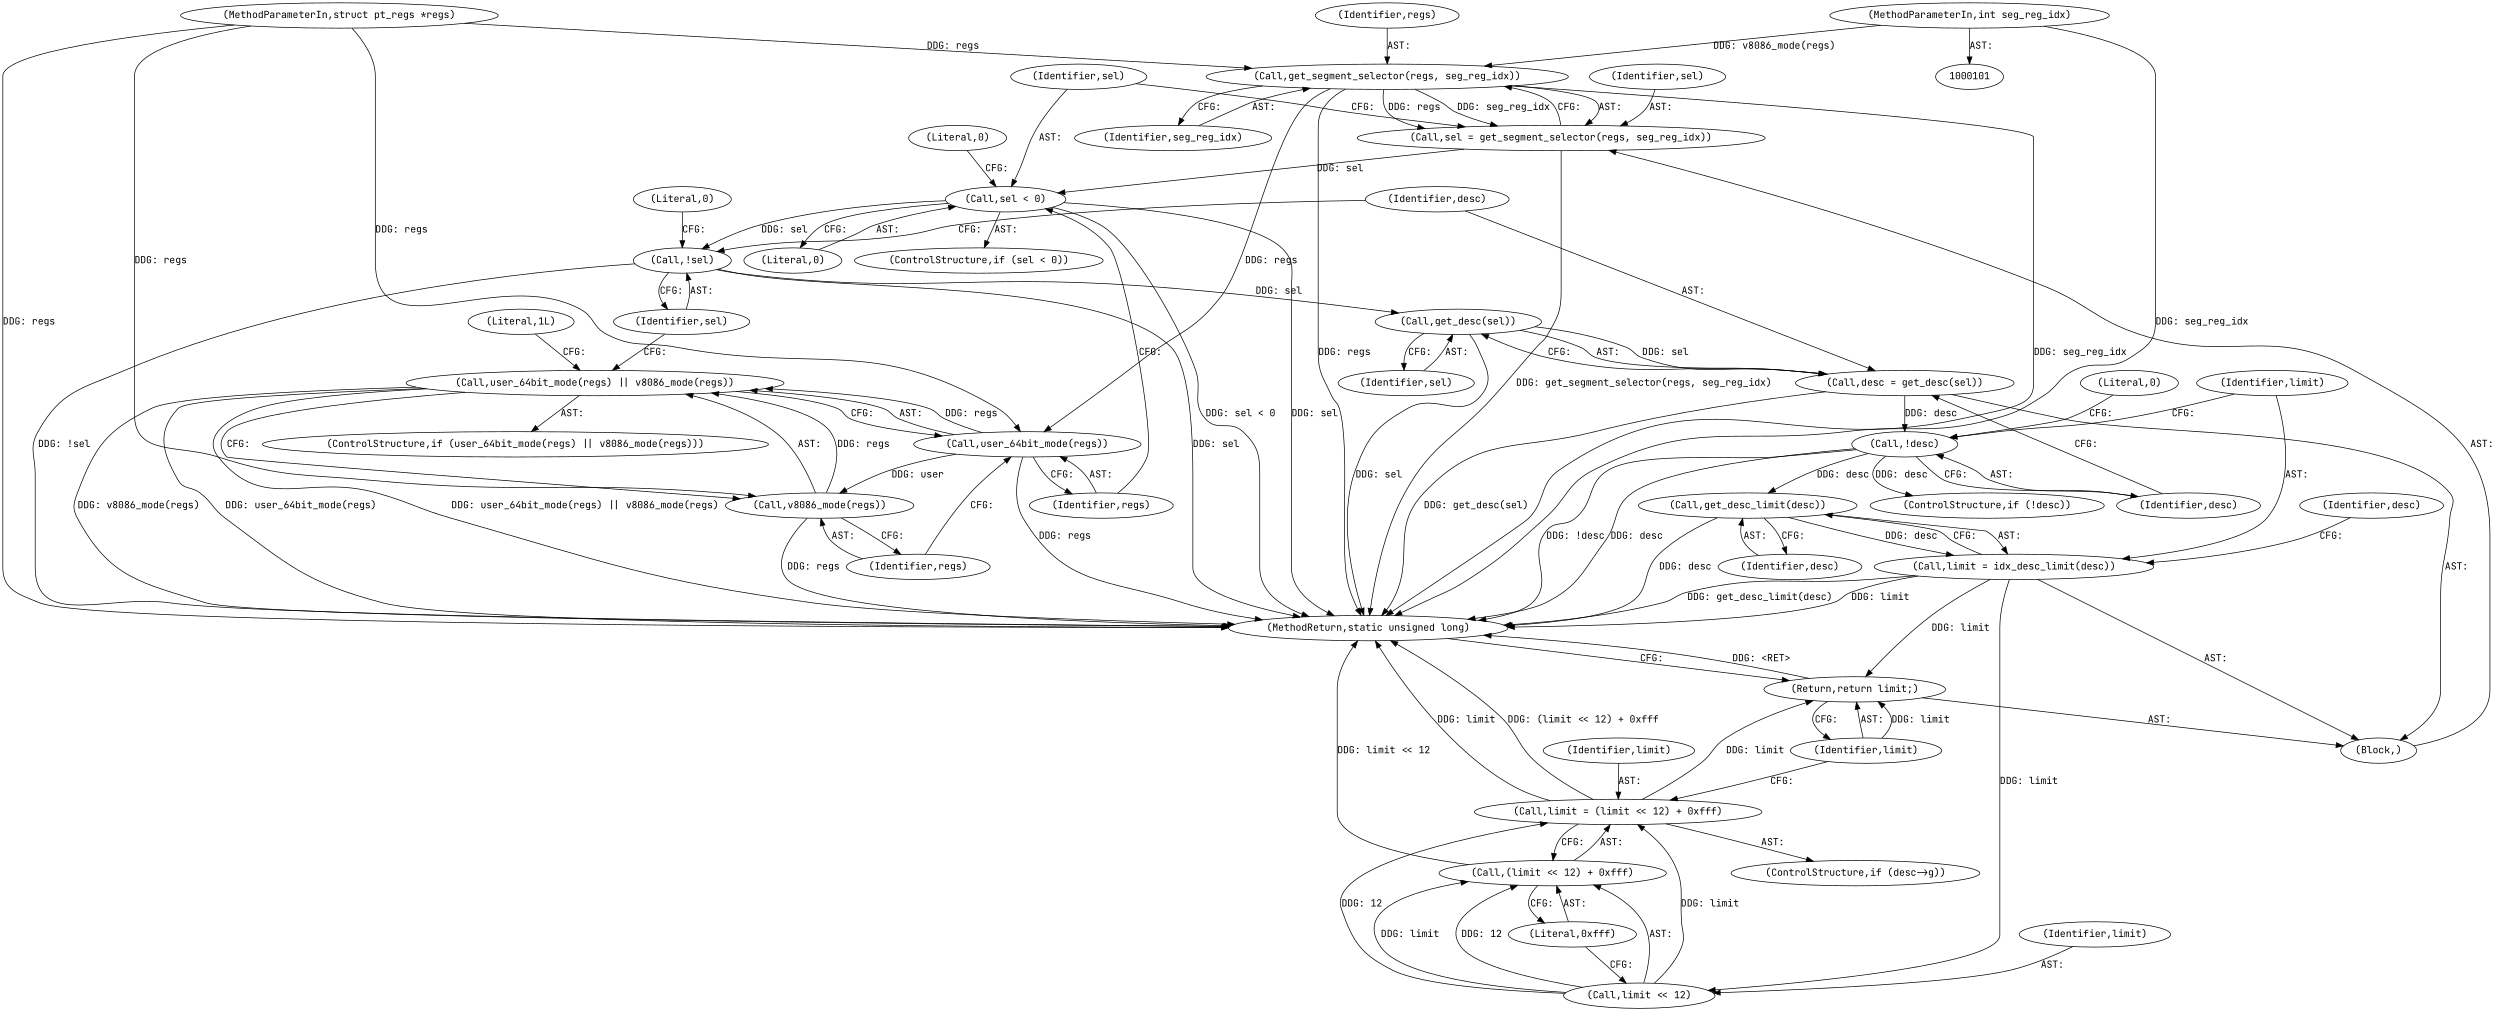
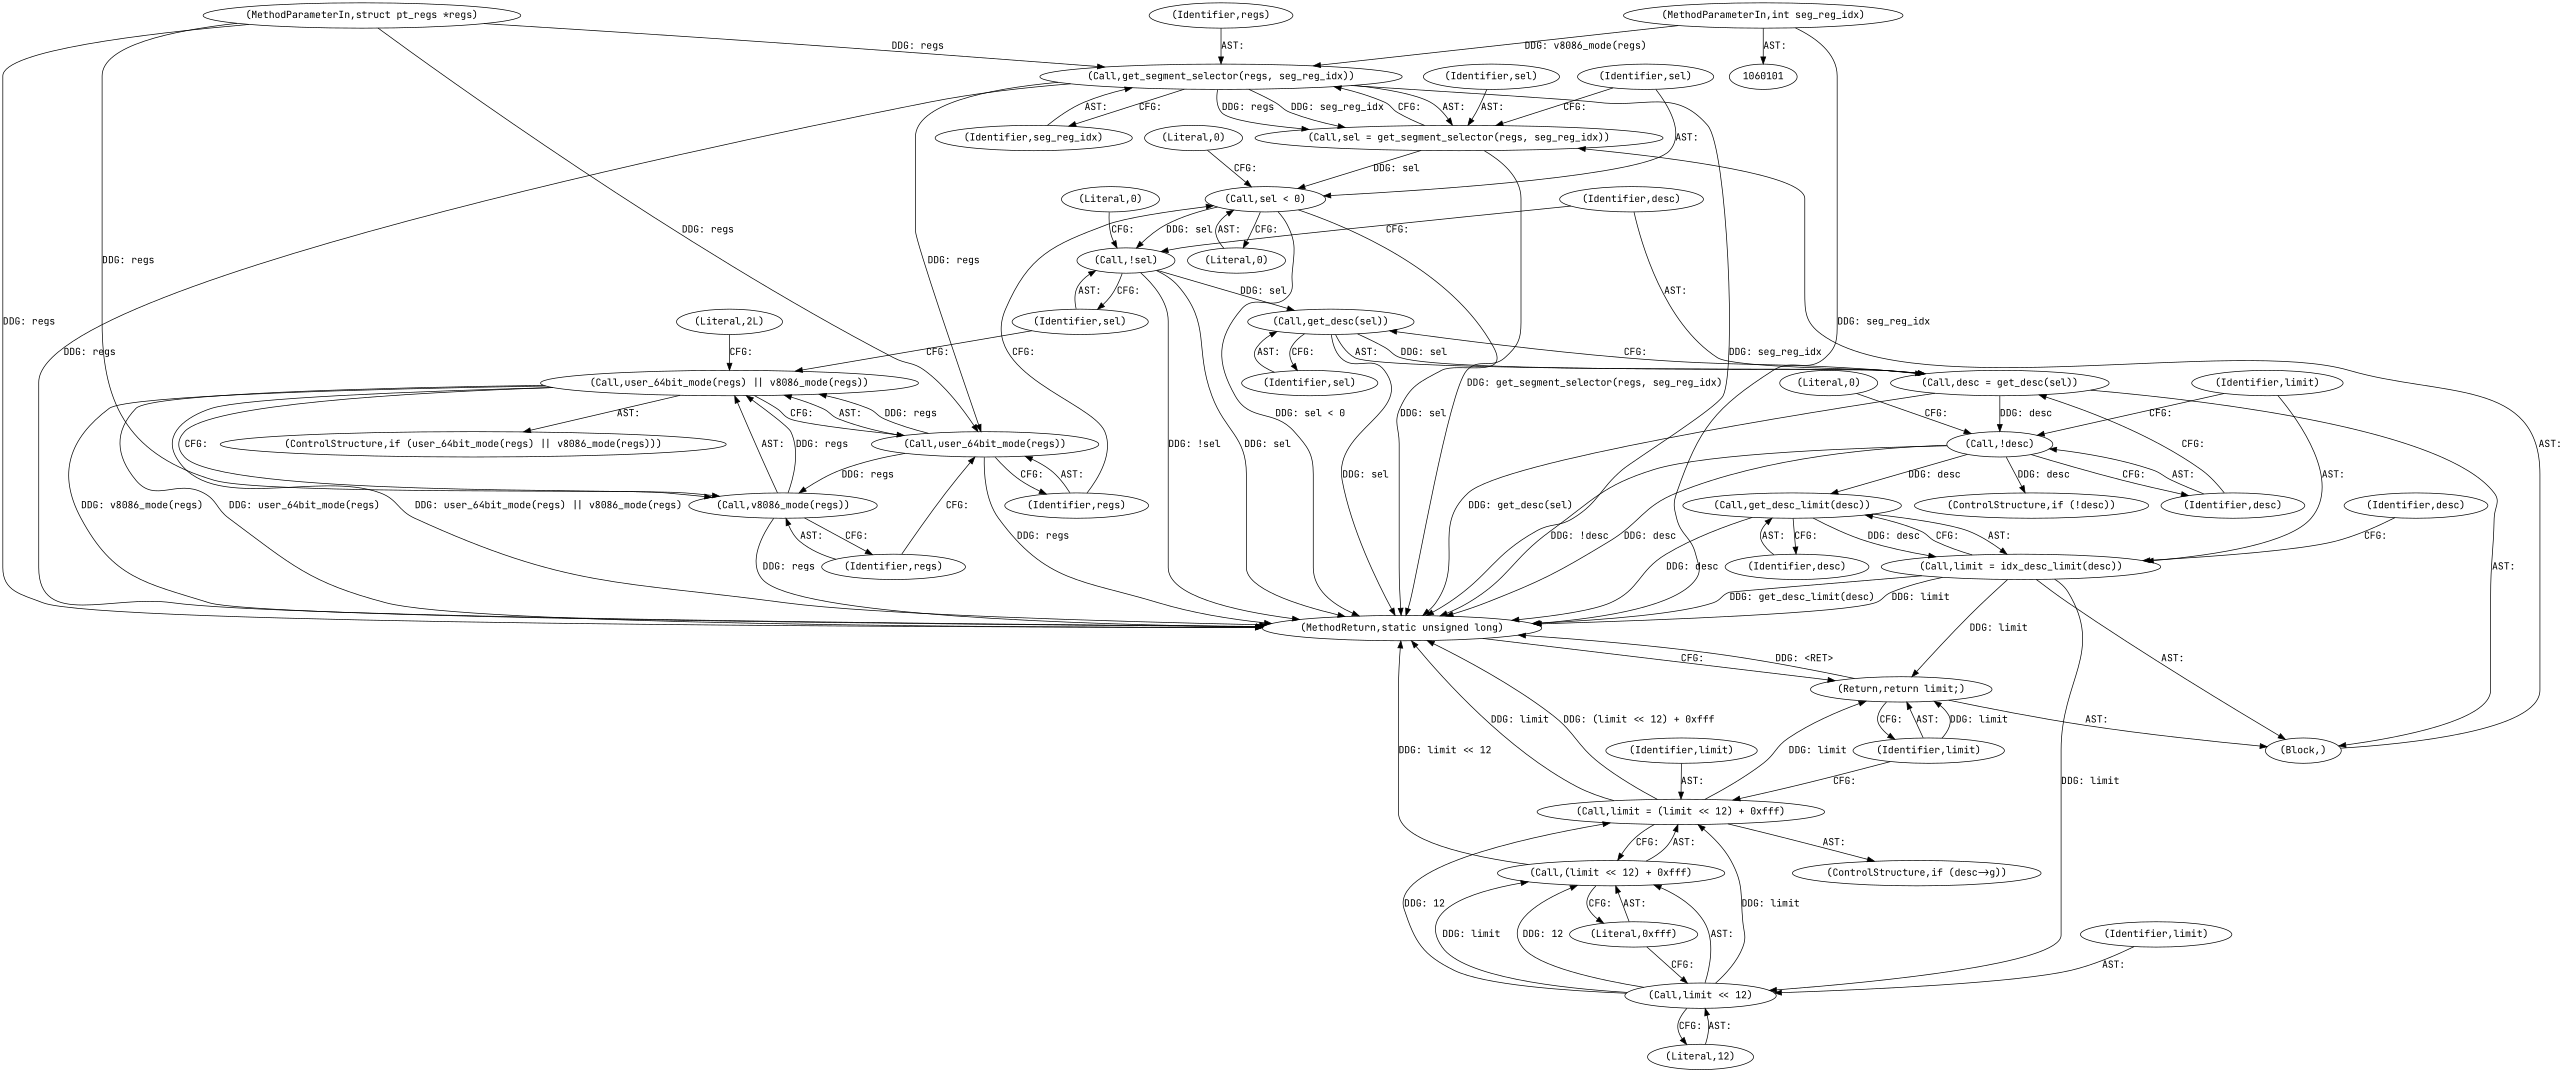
node "1000101": label "1000101" -> "1060101"
node "(ControlStructure,if (sel < 0))": removed
node "(Literal,1L)": label "(Literal,1L)" -> "(Literal,2L)"
edge "(Call,user_64bit_mode(regs))" -> "(Call,v8086_mode(regs))": label "DDG: user" -> "DDG: regs"
node "(Literal,12)": added
